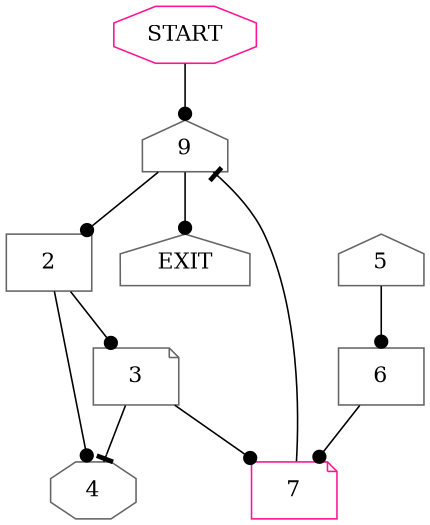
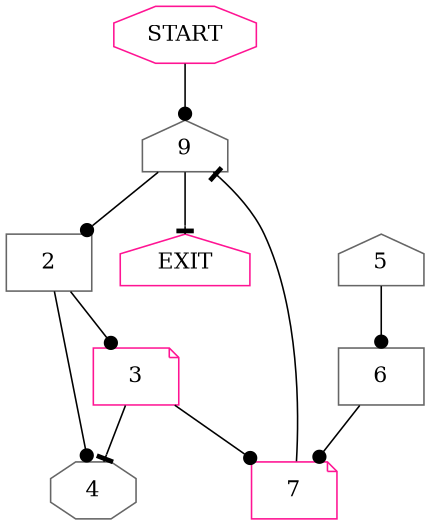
edge "9" -> "EXIT": arrowhead dot -> tee
node "EXIT": color gray40 -> deeppink
node "3": color gray40 -> deeppink
